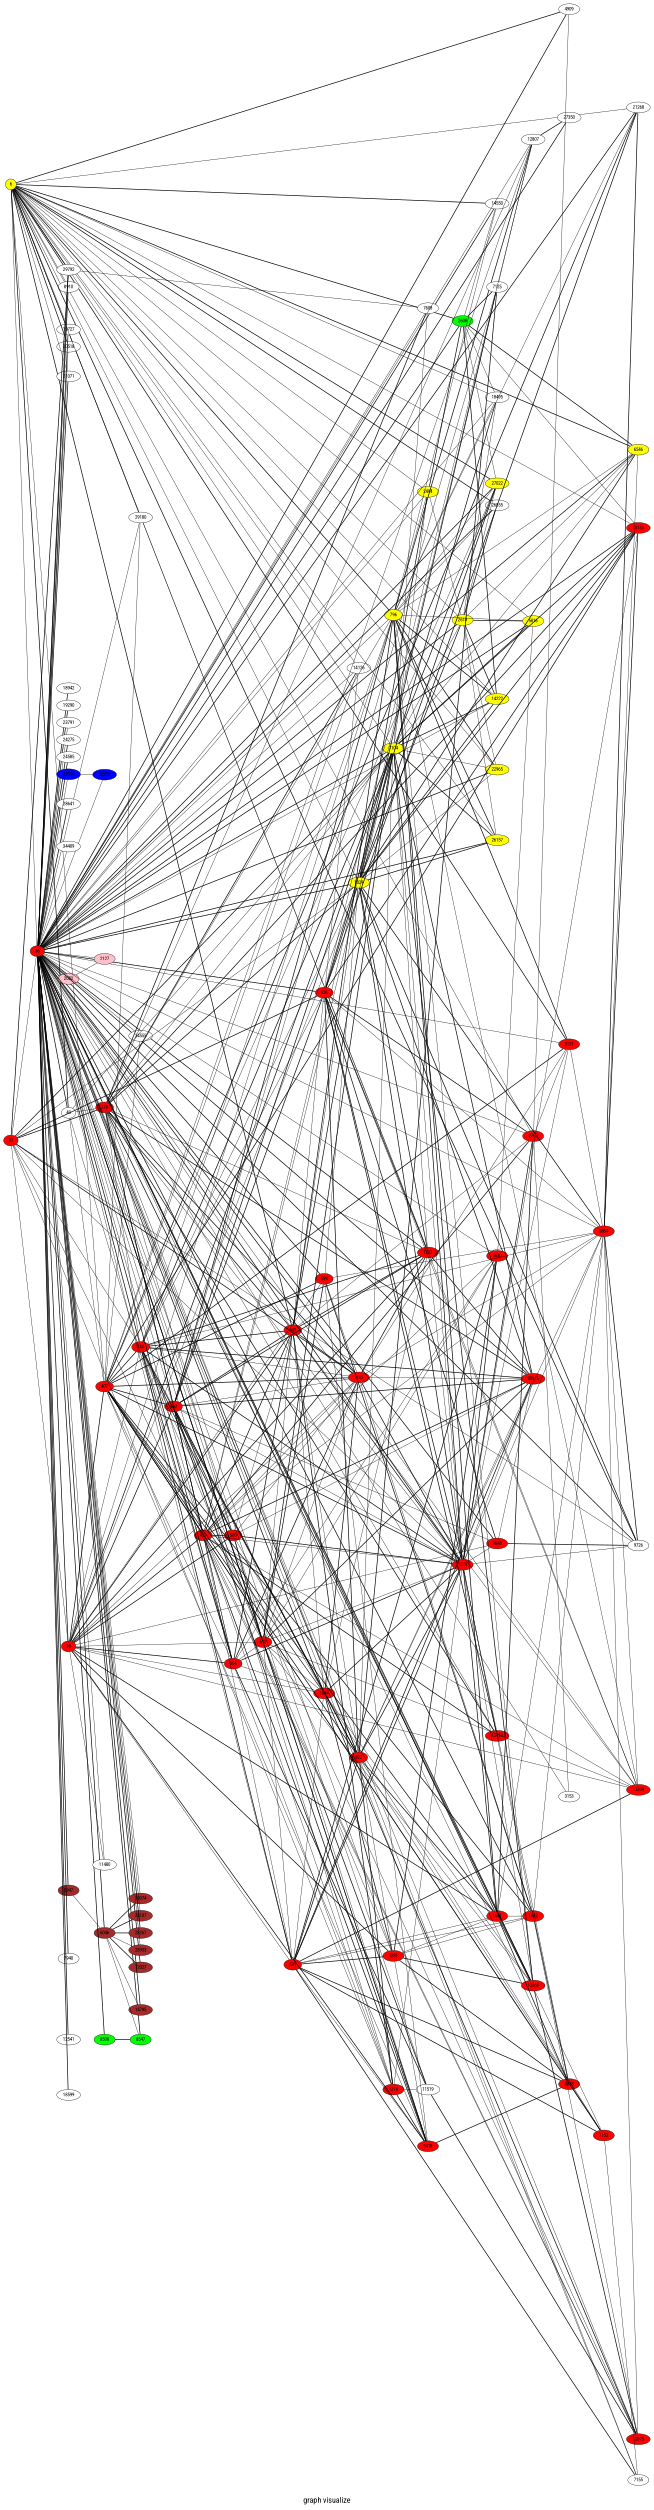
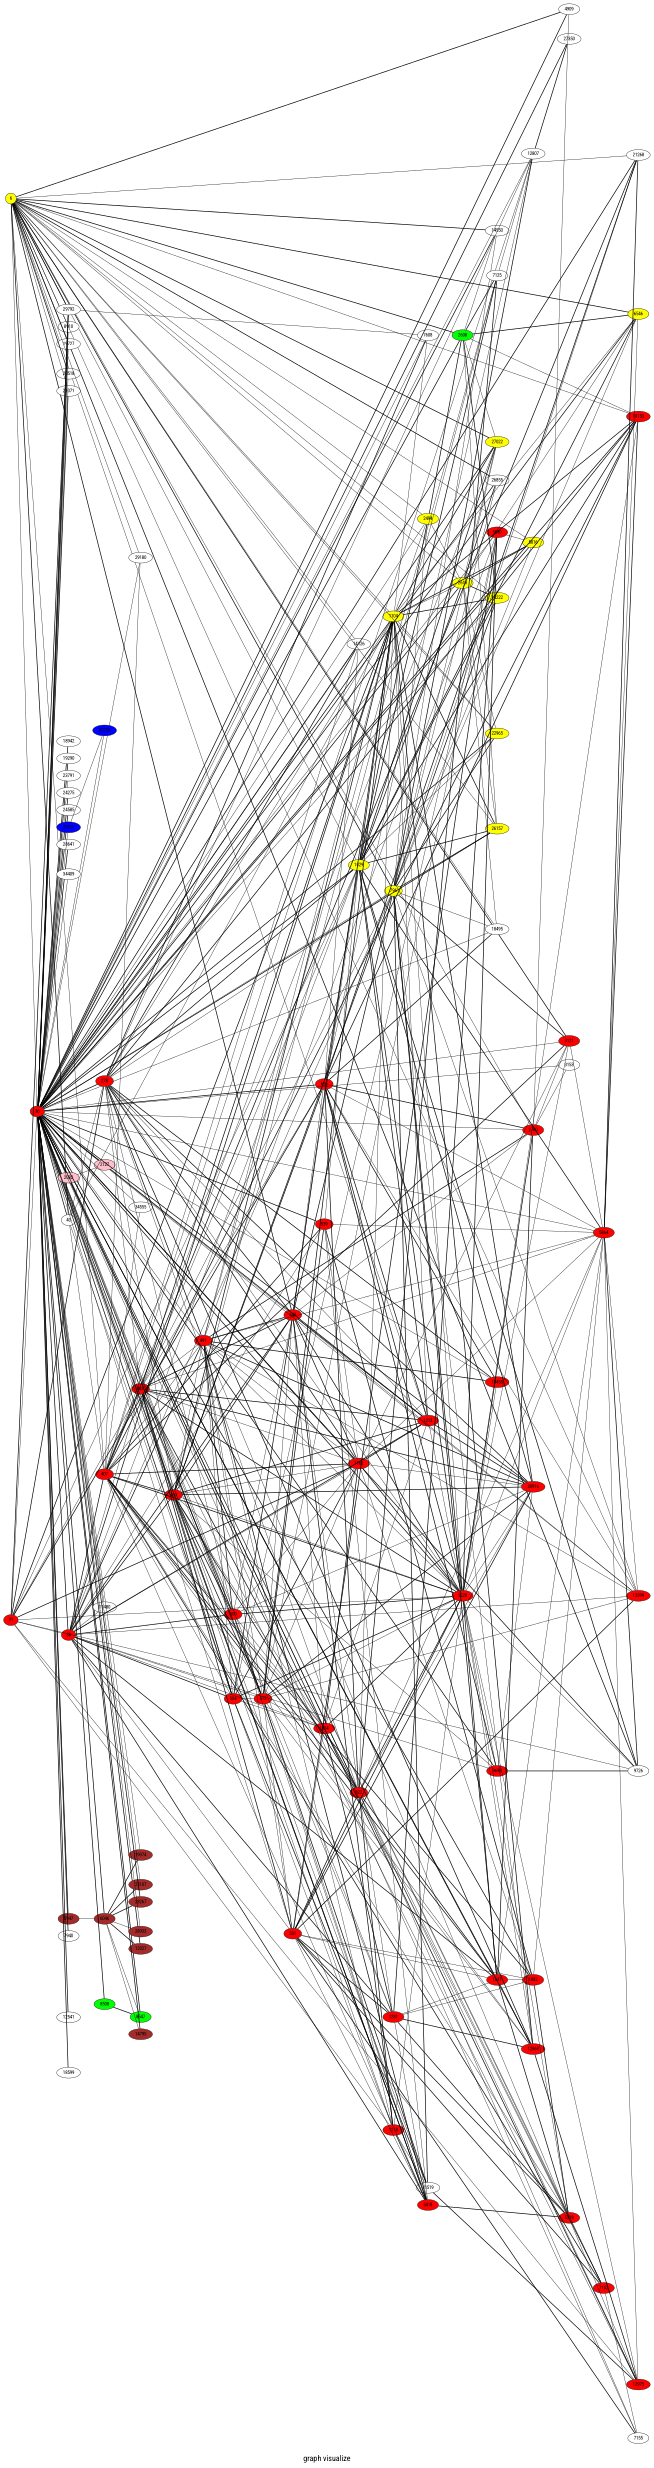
edge "2608" -- "18495": now "2608" -- "26157"
edge "796" -- "11519": added
